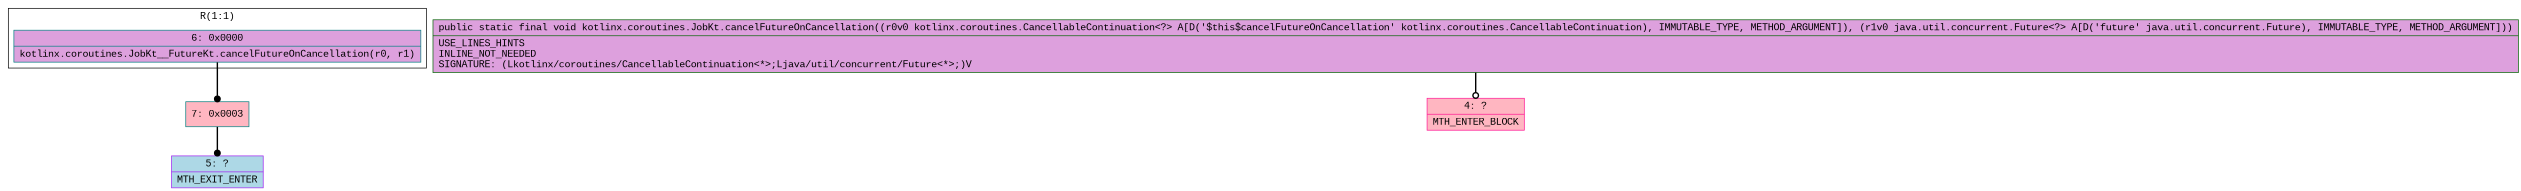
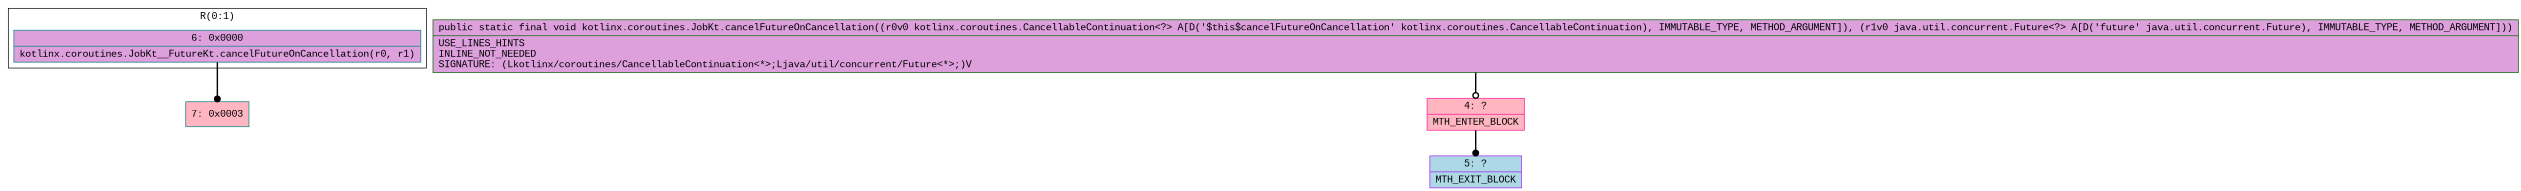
cluster "R(1:1)": label "R(1:1)" -> "R(0:1)"
edge "7: 0x0003" -> "5: ?": now "4: ?" -> "5: ?"
node "5: ?": text "MTH_EXIT_ENTER" -> "MTH_EXIT_BLOCK"
